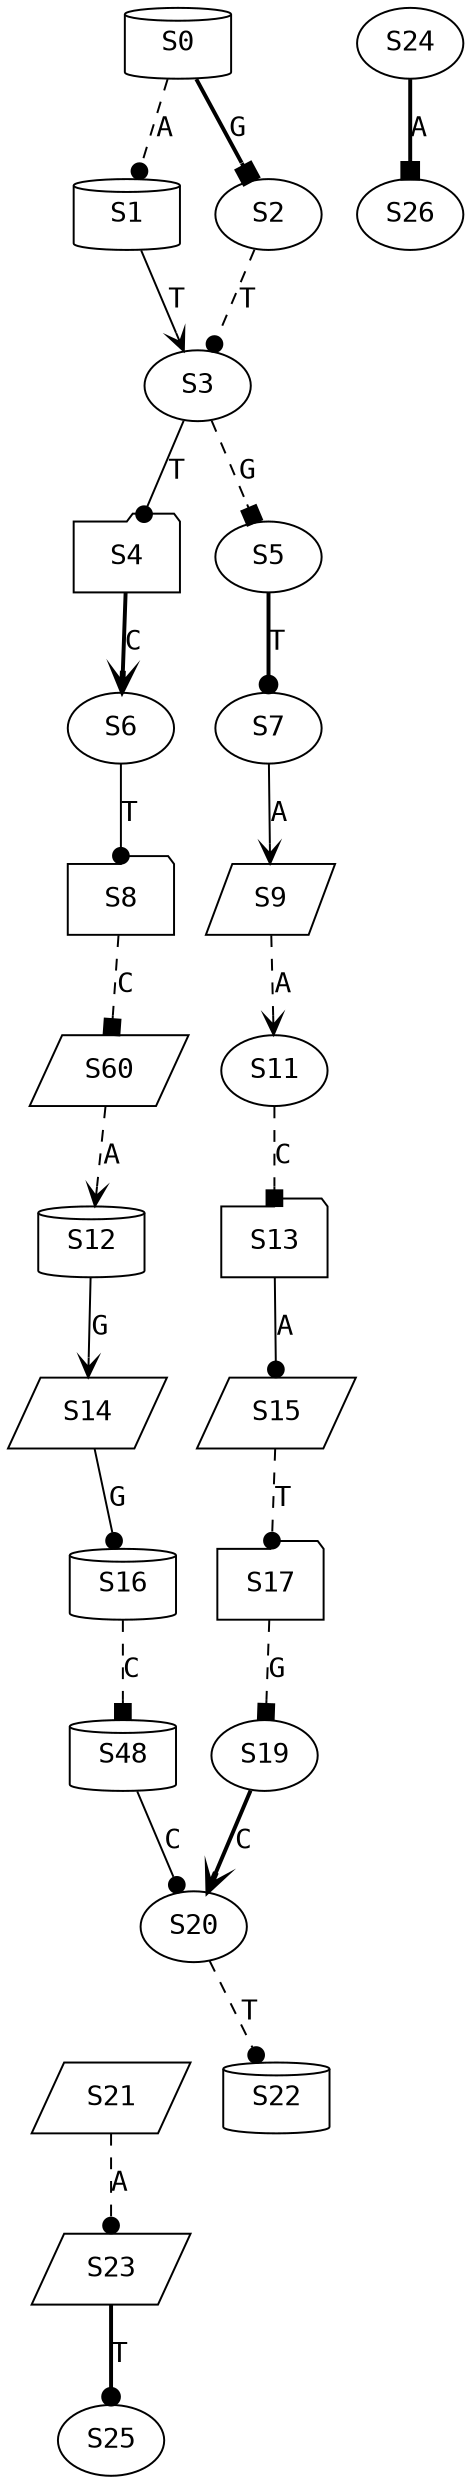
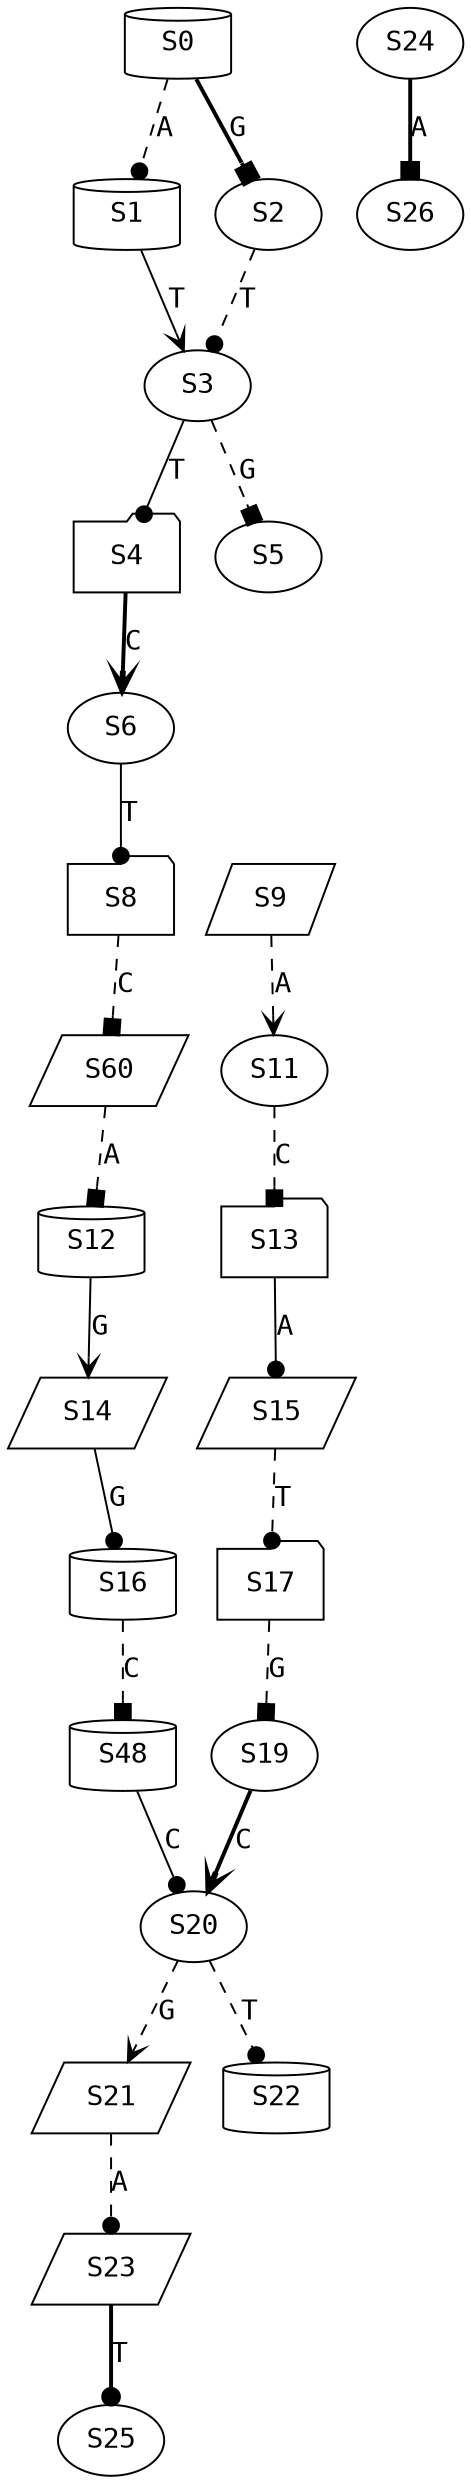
node "S7": removed
edge "S60" -> "S12": arrowhead vee -> box
edge "S20" -> "S21": added, label "G"
